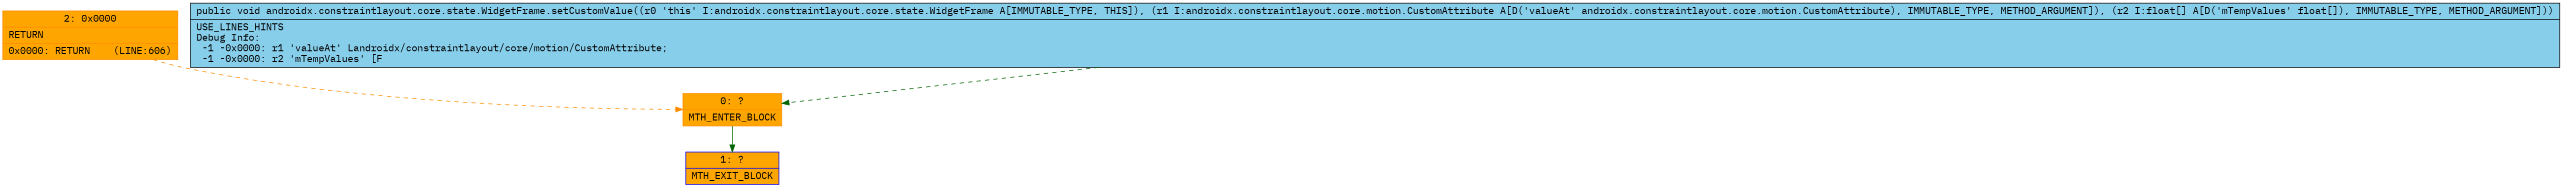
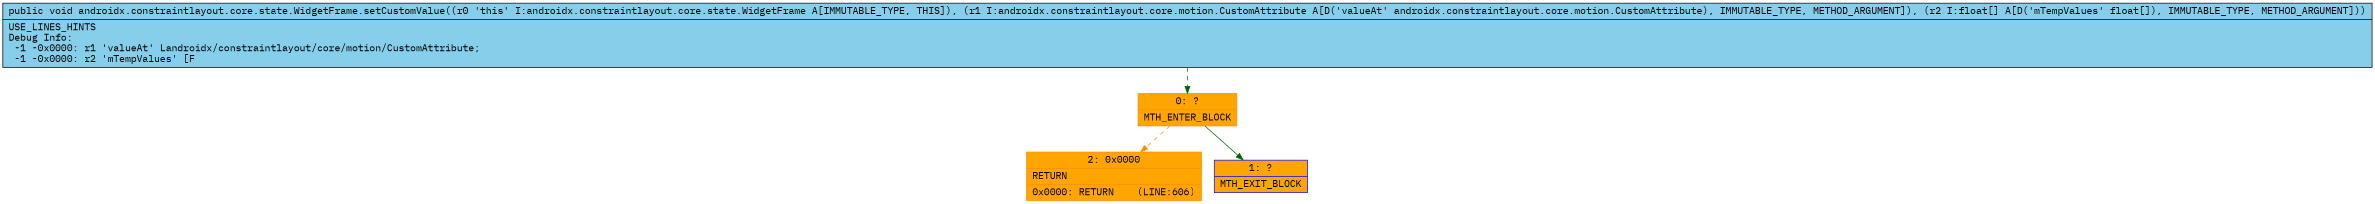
edge "2: 0x0000" -> "0: ?": reversed
